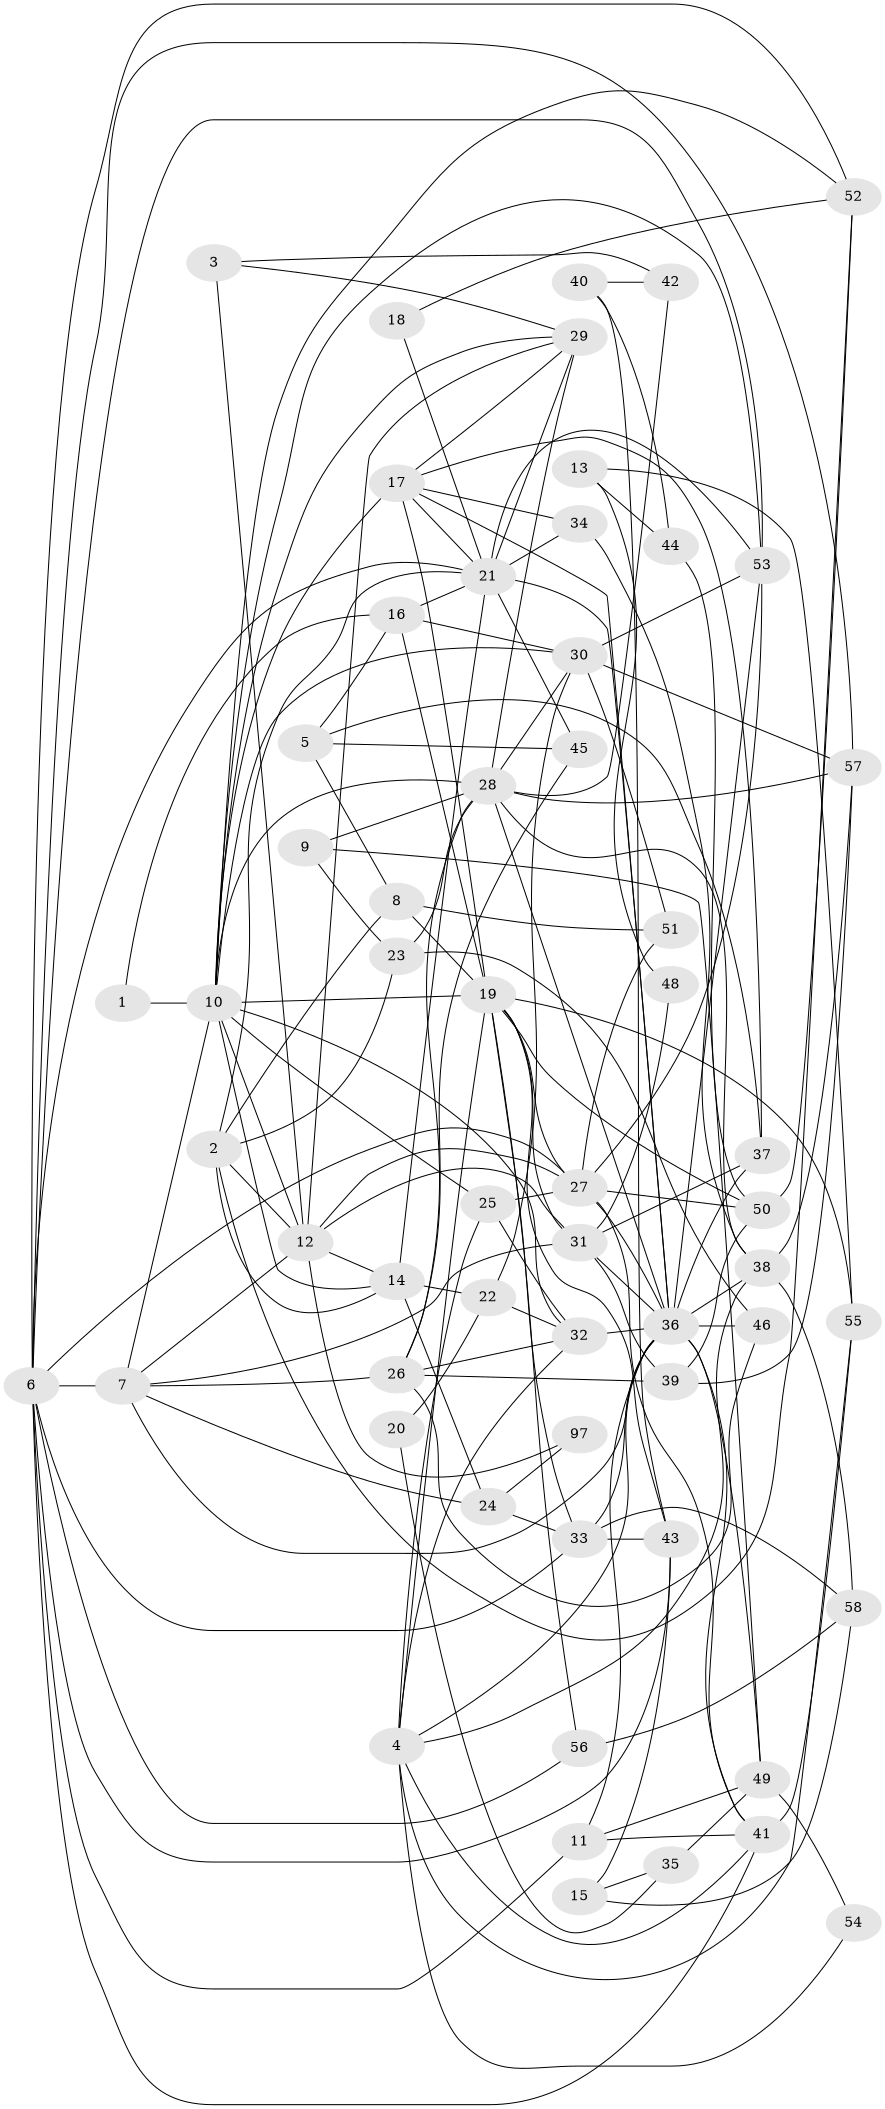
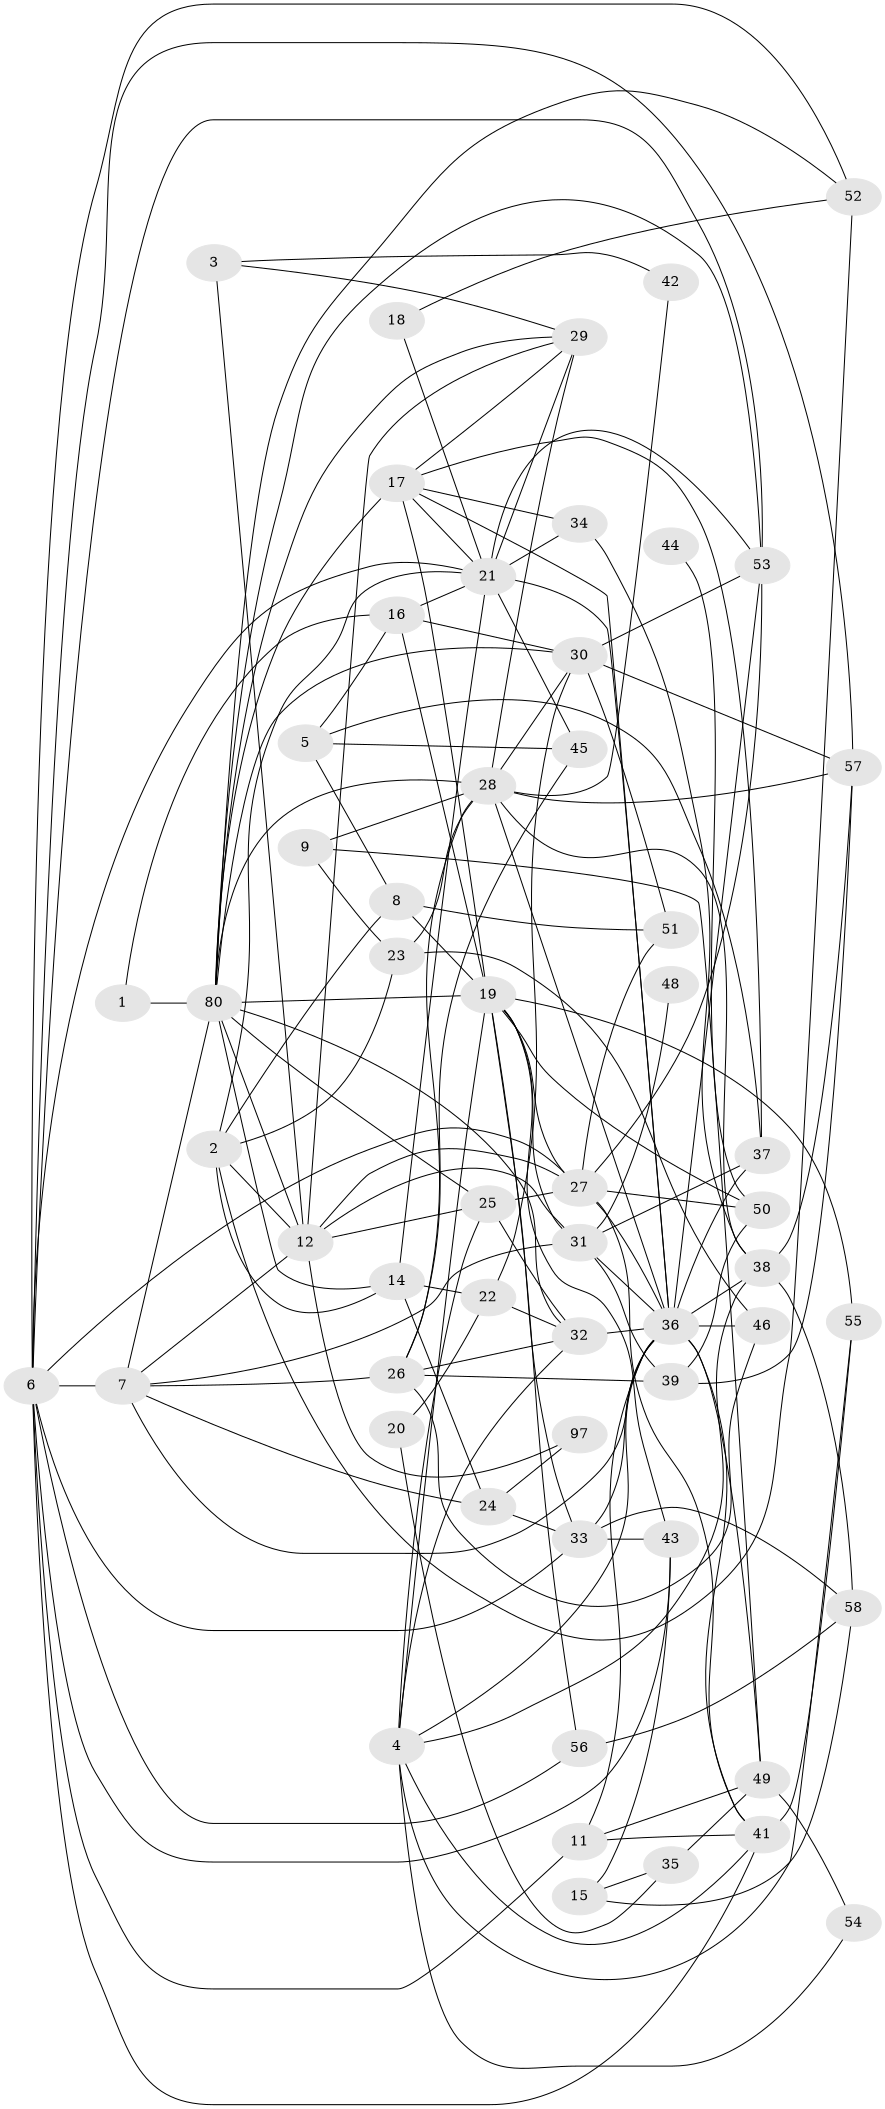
node "40": removed
node "13": removed
edge "52" -- "50": removed
node "10": label "10" -> "80"
edge "12" -- "14": now "12" -- "25"
